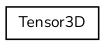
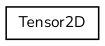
node "Tensor3D": label "Tensor3D" -> "Tensor2D"
